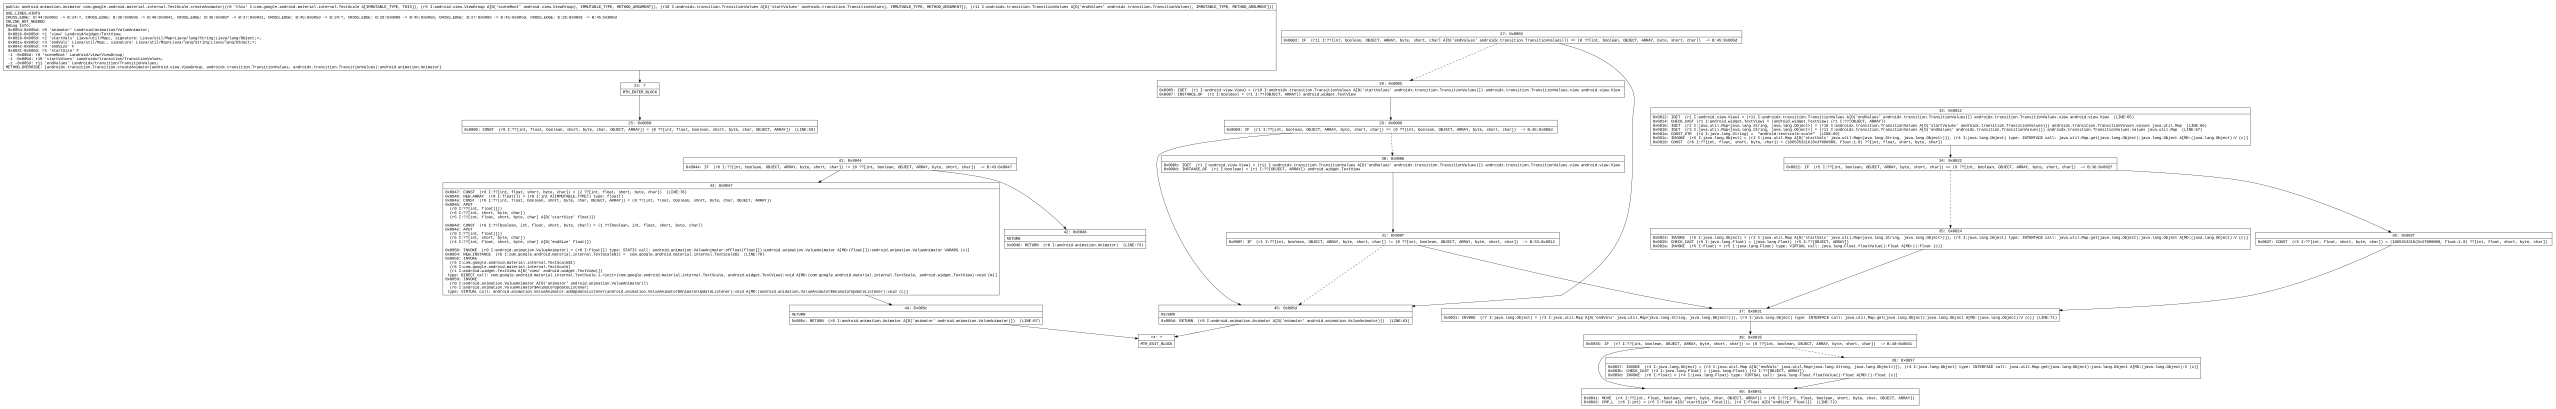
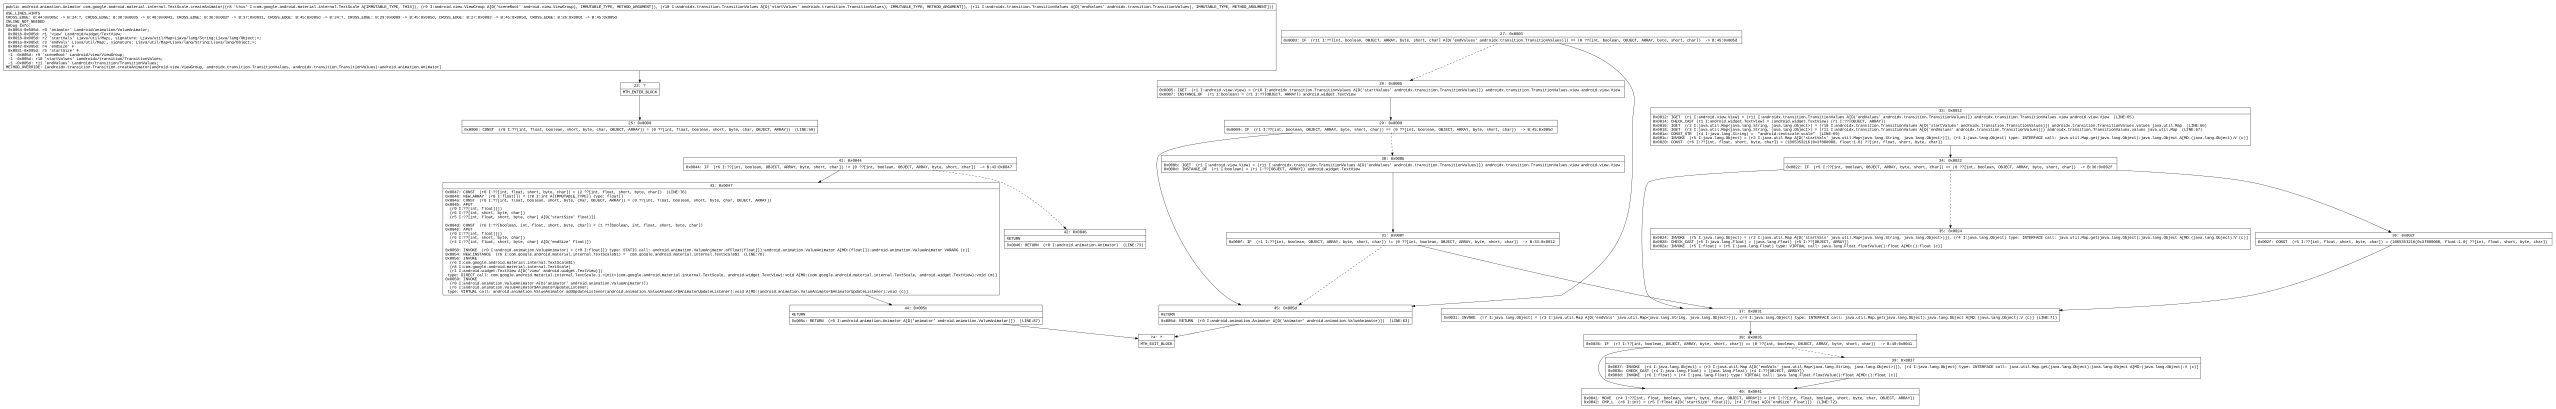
edge "41: 0x0044" -> "42: 0x0046": style solid -> dashed
edge "35: 0x0024" -> "37: 0x0031": now "34: 0x0022" -> "37: 0x0031"
